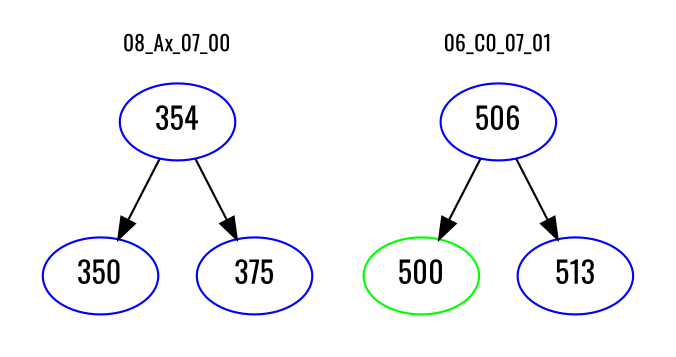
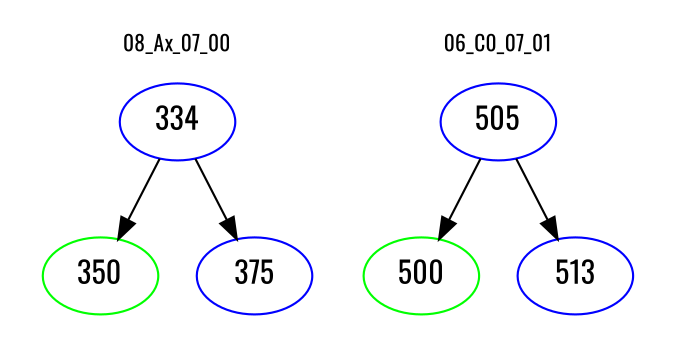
node "354": label "354" -> "334"
node "506": label "506" -> "505"
node "350": color blue -> green
